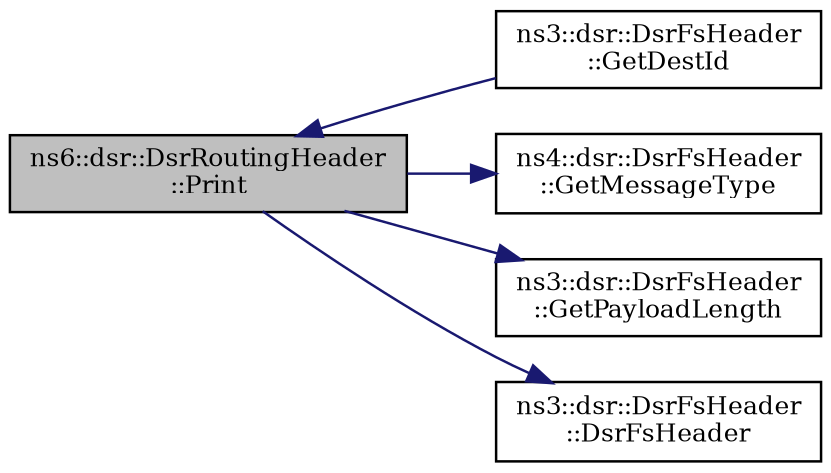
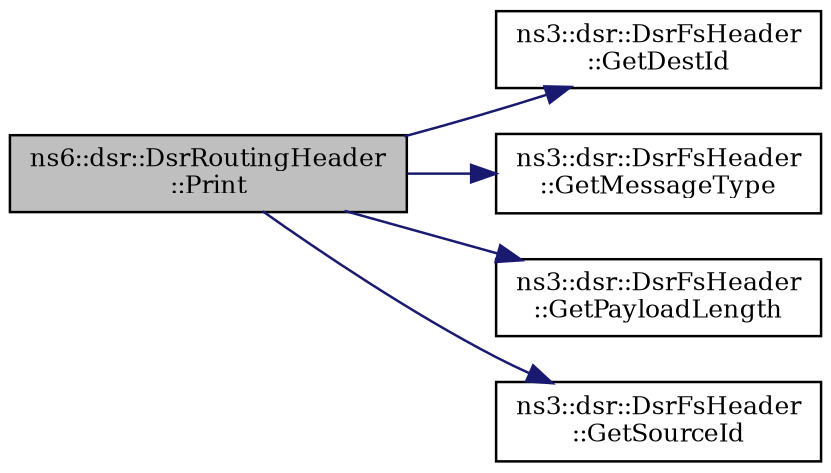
edge "ns3::dsr::DsrFsHeader ::GetDestId" -> "ns6::dsr::DsrRoutingHeader ::Print": reversed
node "ns4::dsr::DsrFsHeader ::GetMessageType": label "ns4::dsr::DsrFsHeader ::GetMessageType" -> "ns3::dsr::DsrFsHeader ::GetMessageType"
node "ns3::dsr::DsrFsHeader ::DsrFsHeader": label "ns3::dsr::DsrFsHeader ::DsrFsHeader" -> "ns3::dsr::DsrFsHeader ::GetSourceId"
